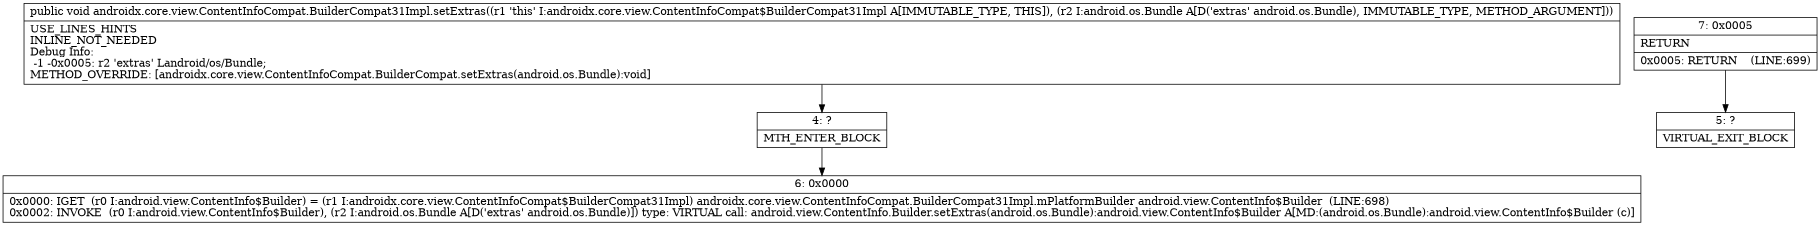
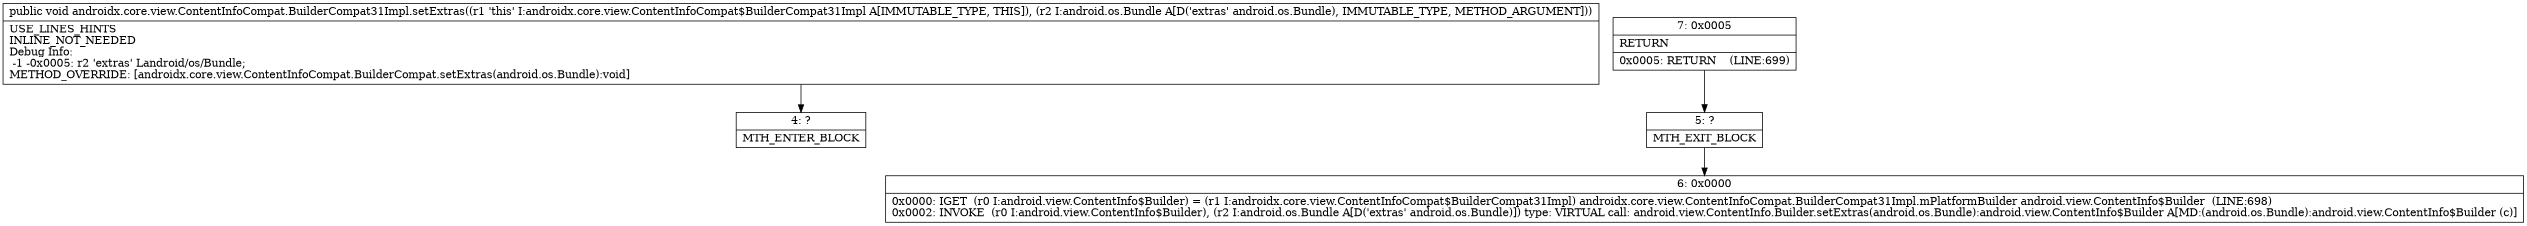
node "5: ?": text "VIRTUAL_EXIT_BLOCK" -> "MTH_EXIT_BLOCK"
edge "4: ?" -> "6: 0x0000": now "5: ?" -> "6: 0x0000"
